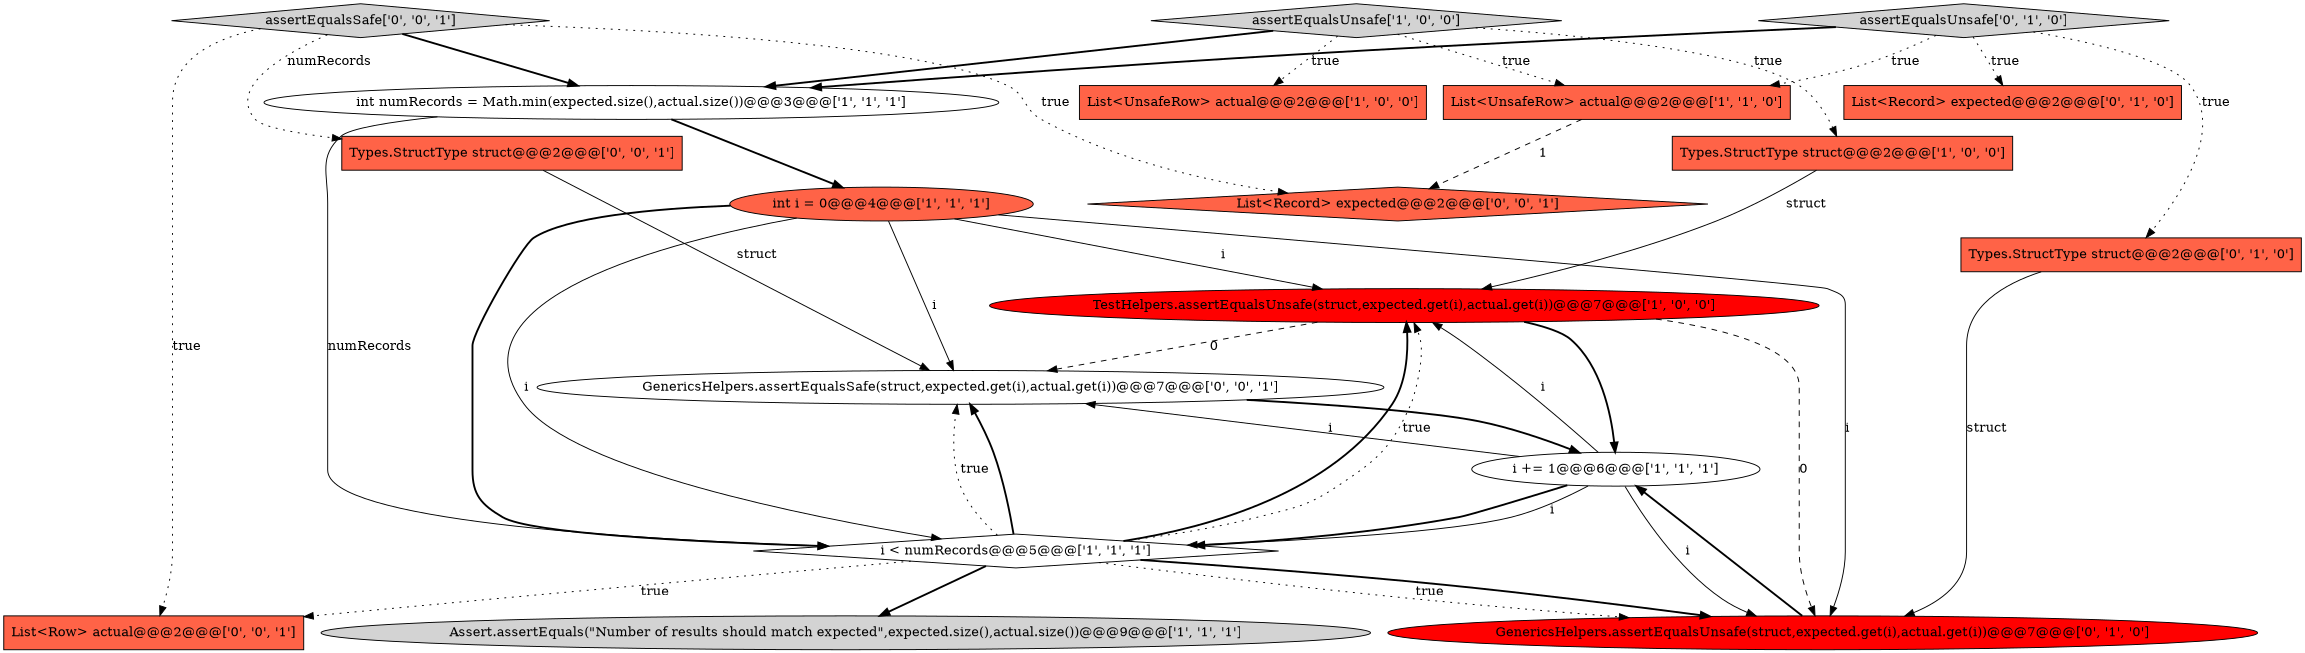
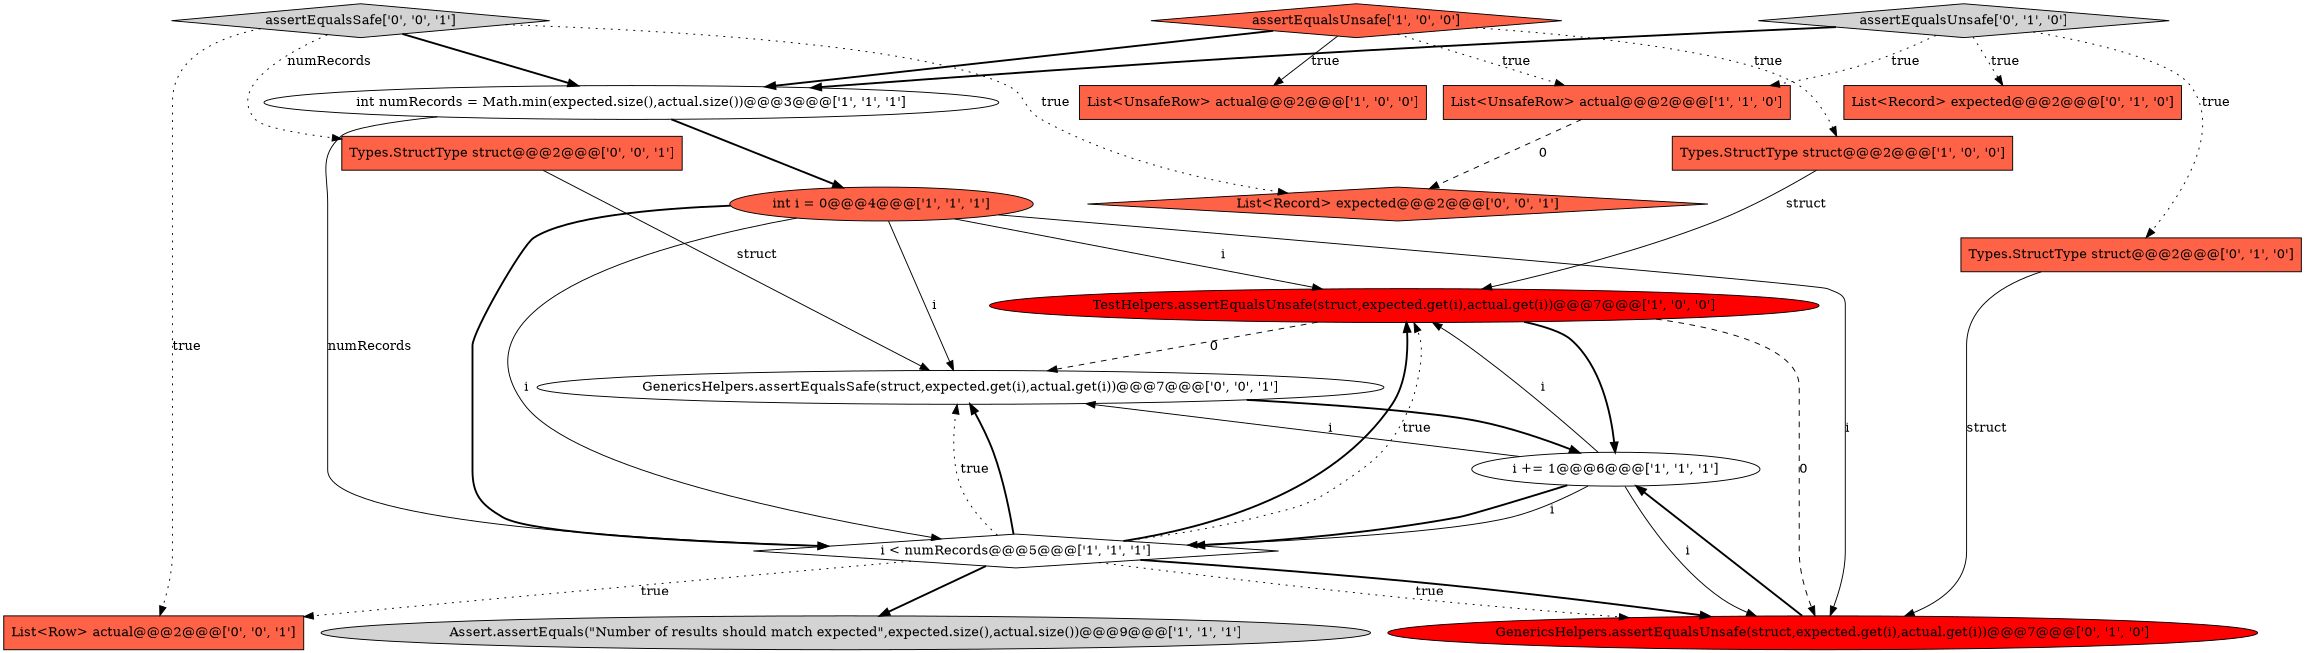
node "assertEqualsUnsafe['1', '0', '0']": fillcolor lightgray -> tomato
edge "assertEqualsUnsafe['1', '0', '0']" -> "List<UnsafeRow> actual@@@2@@@['1', '0', '0']": style dotted -> solid
edge "List<UnsafeRow> actual@@@2@@@['1', '1', '0']" -> "List<Record> expected@@@2@@@['0', '0', '1']": label "1" -> "0"
